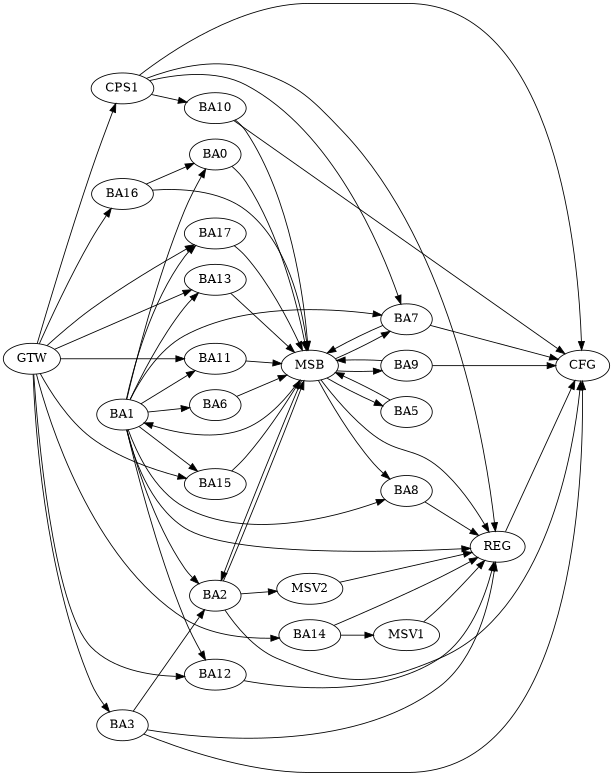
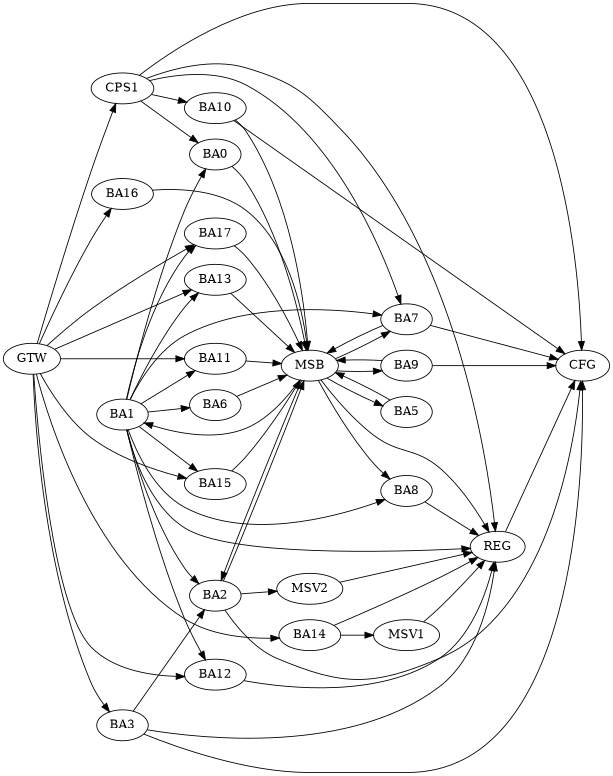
edge "BA16" -> "BA0": now "CPS1" -> "BA0"
